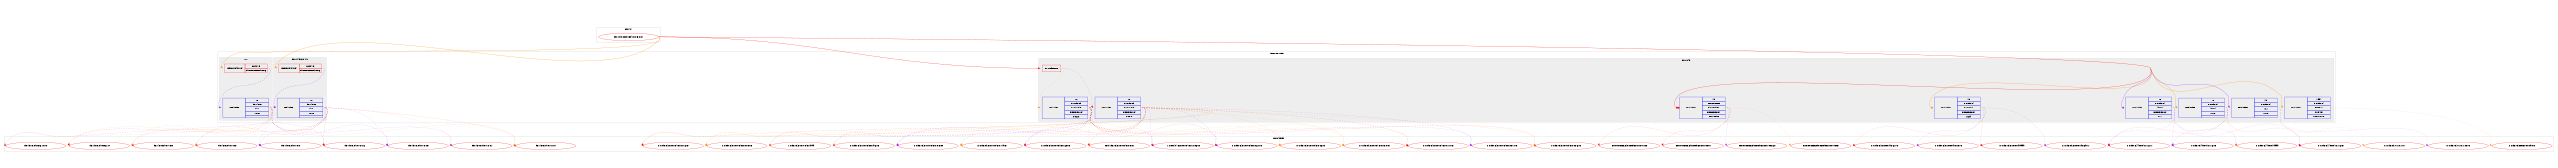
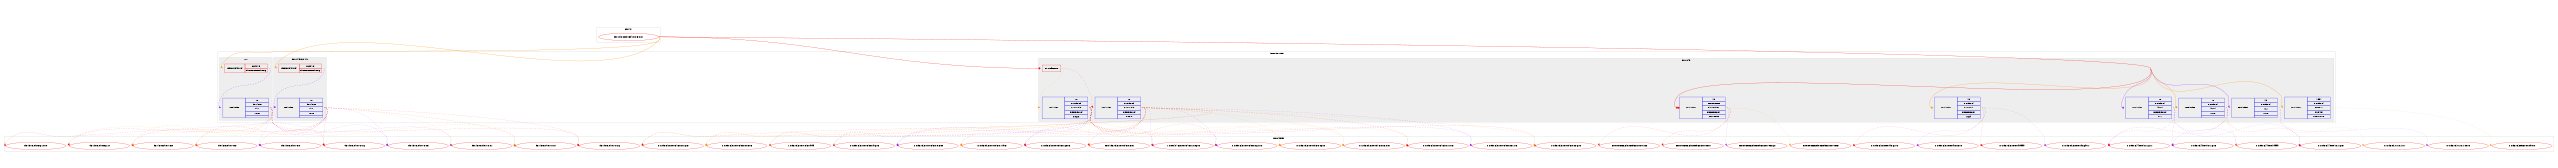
edge "dev-php/pecl-radius-1.3.0-r1" -> "any_of_group": arrowhead normal -> dot
node "dev-lang/php-7.1.26": added
